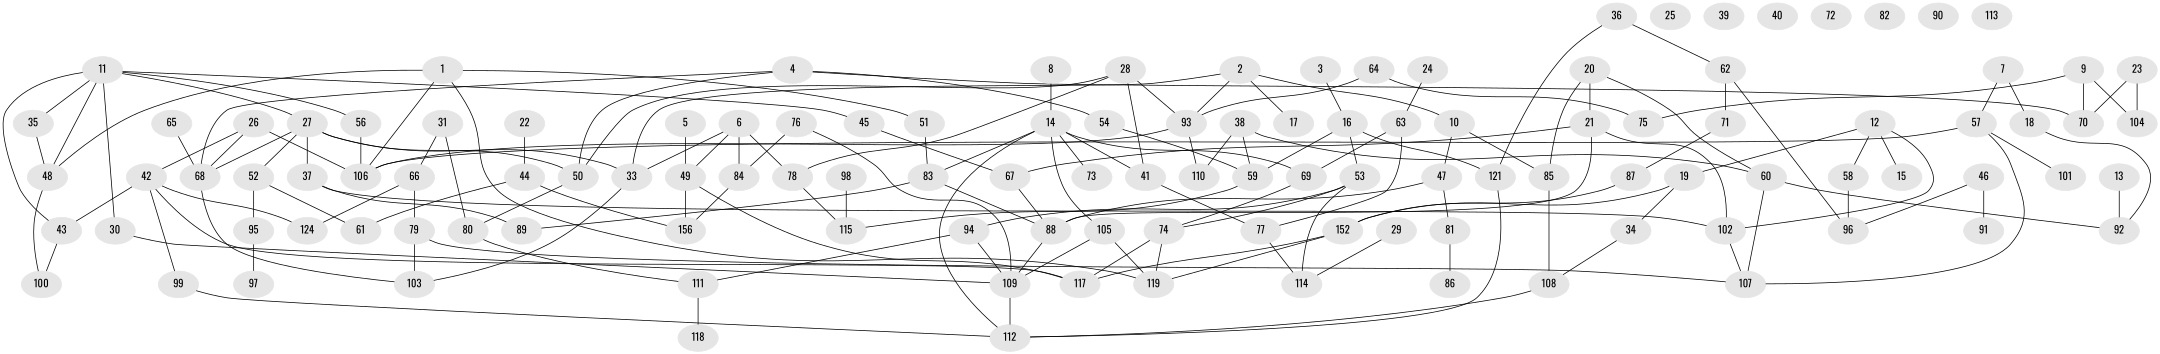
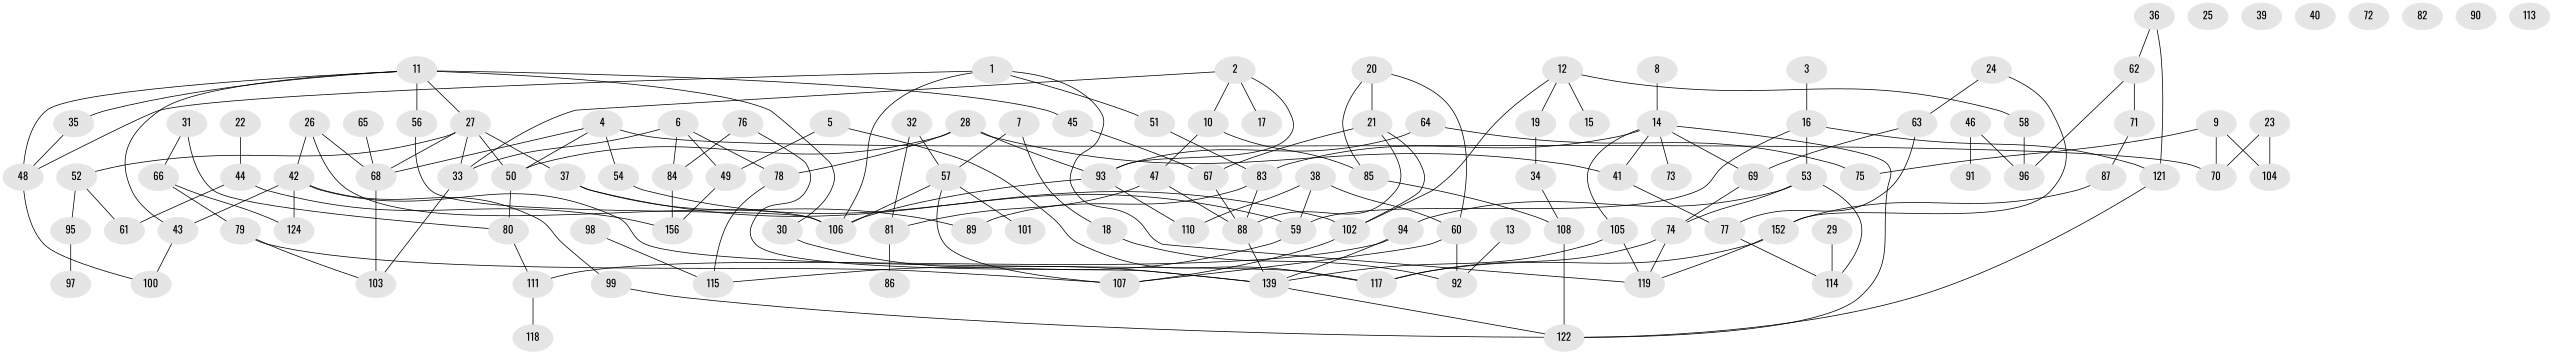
node "32": added
edge "19" -- "152": now "24" -- "152"
edge "49" -- "117": now "5" -- "117"
node "109": label "109" -> "139"
node "112": label "112" -> "122"
